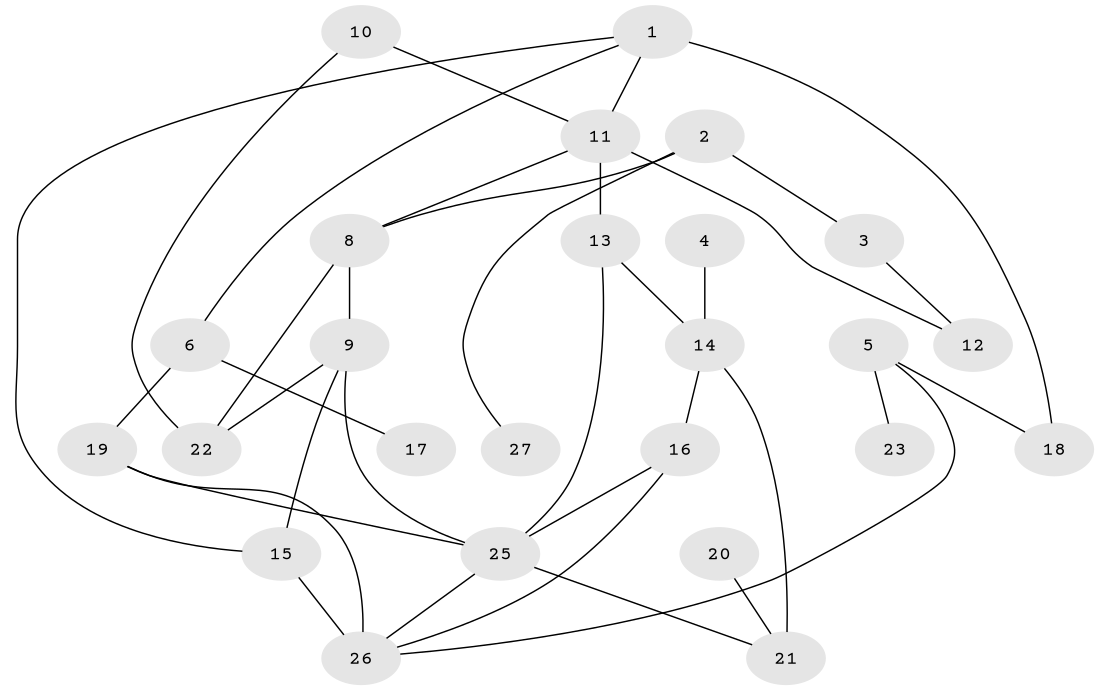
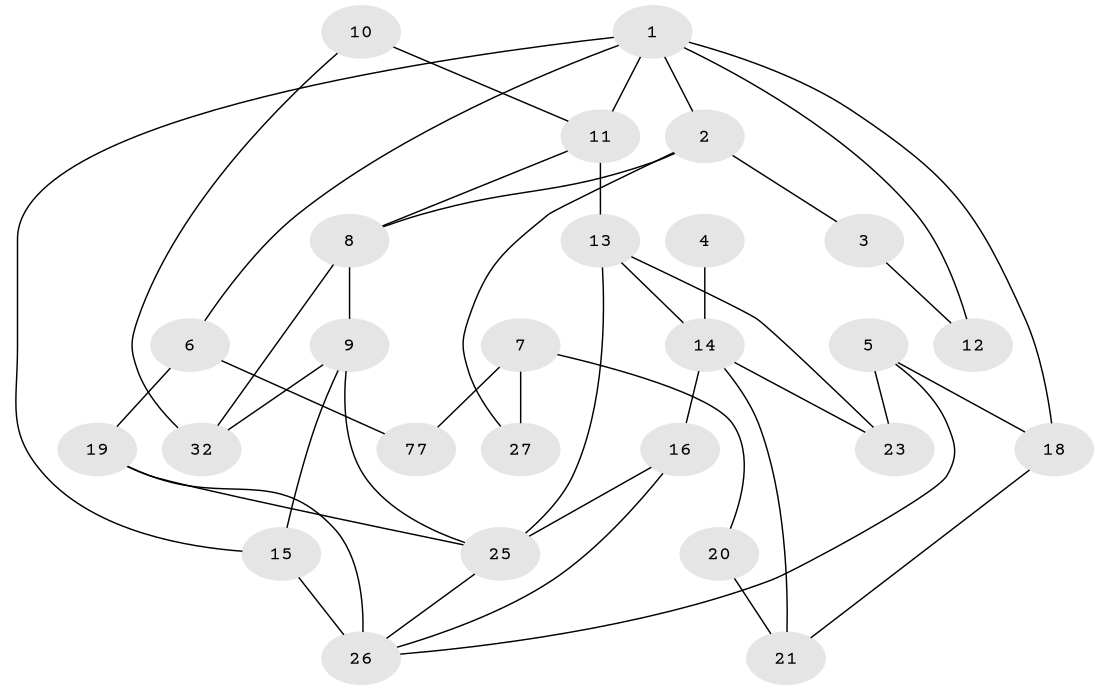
edge "1" -- "2": added
edge "11" -- "12": now "1" -- "12"
edge "13" -- "23": added
node "7": added
edge "14" -- "23": added
node "22": label "22" -> "32"
node "17": label "17" -> "77"
edge "25" -- "21": now "18" -- "21"
